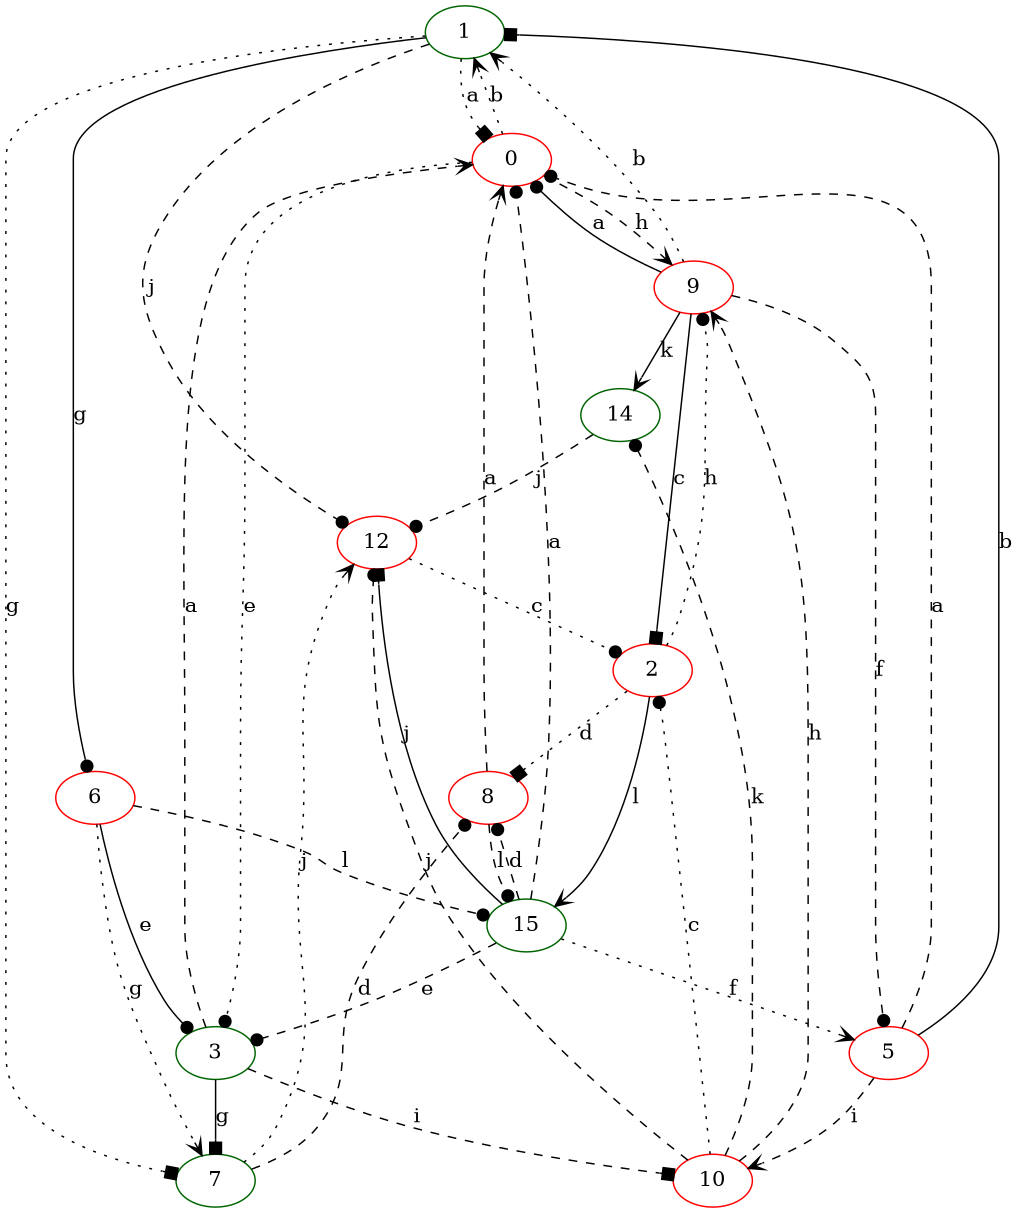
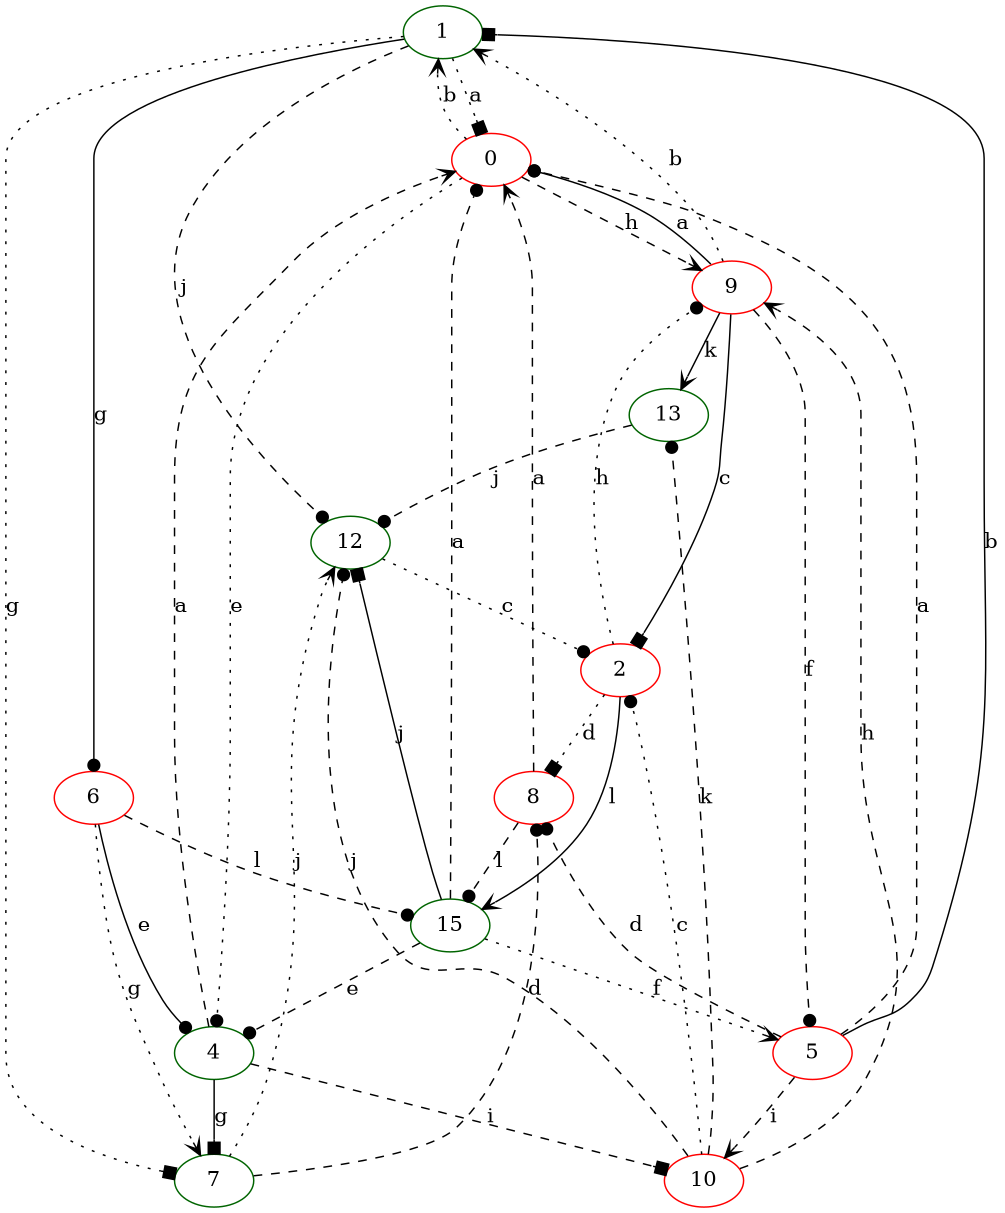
node "14": label "14" -> "13"
node "12": color red -> darkgreen
edge "15" -> "8": now "5" -> "8"
node "3": label "3" -> "4"
